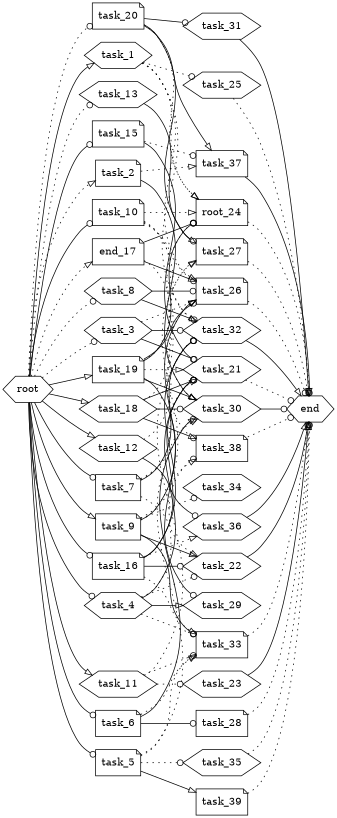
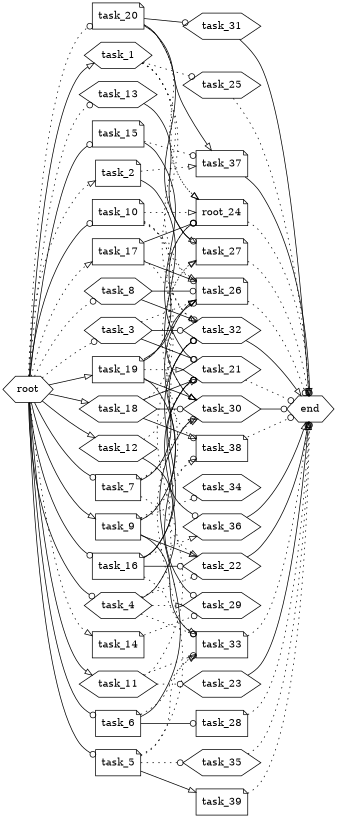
node "end_17": label "end_17" -> "task_17"
edge "task_4" -> "task_29": style solid -> dotted
node "task_14": added
